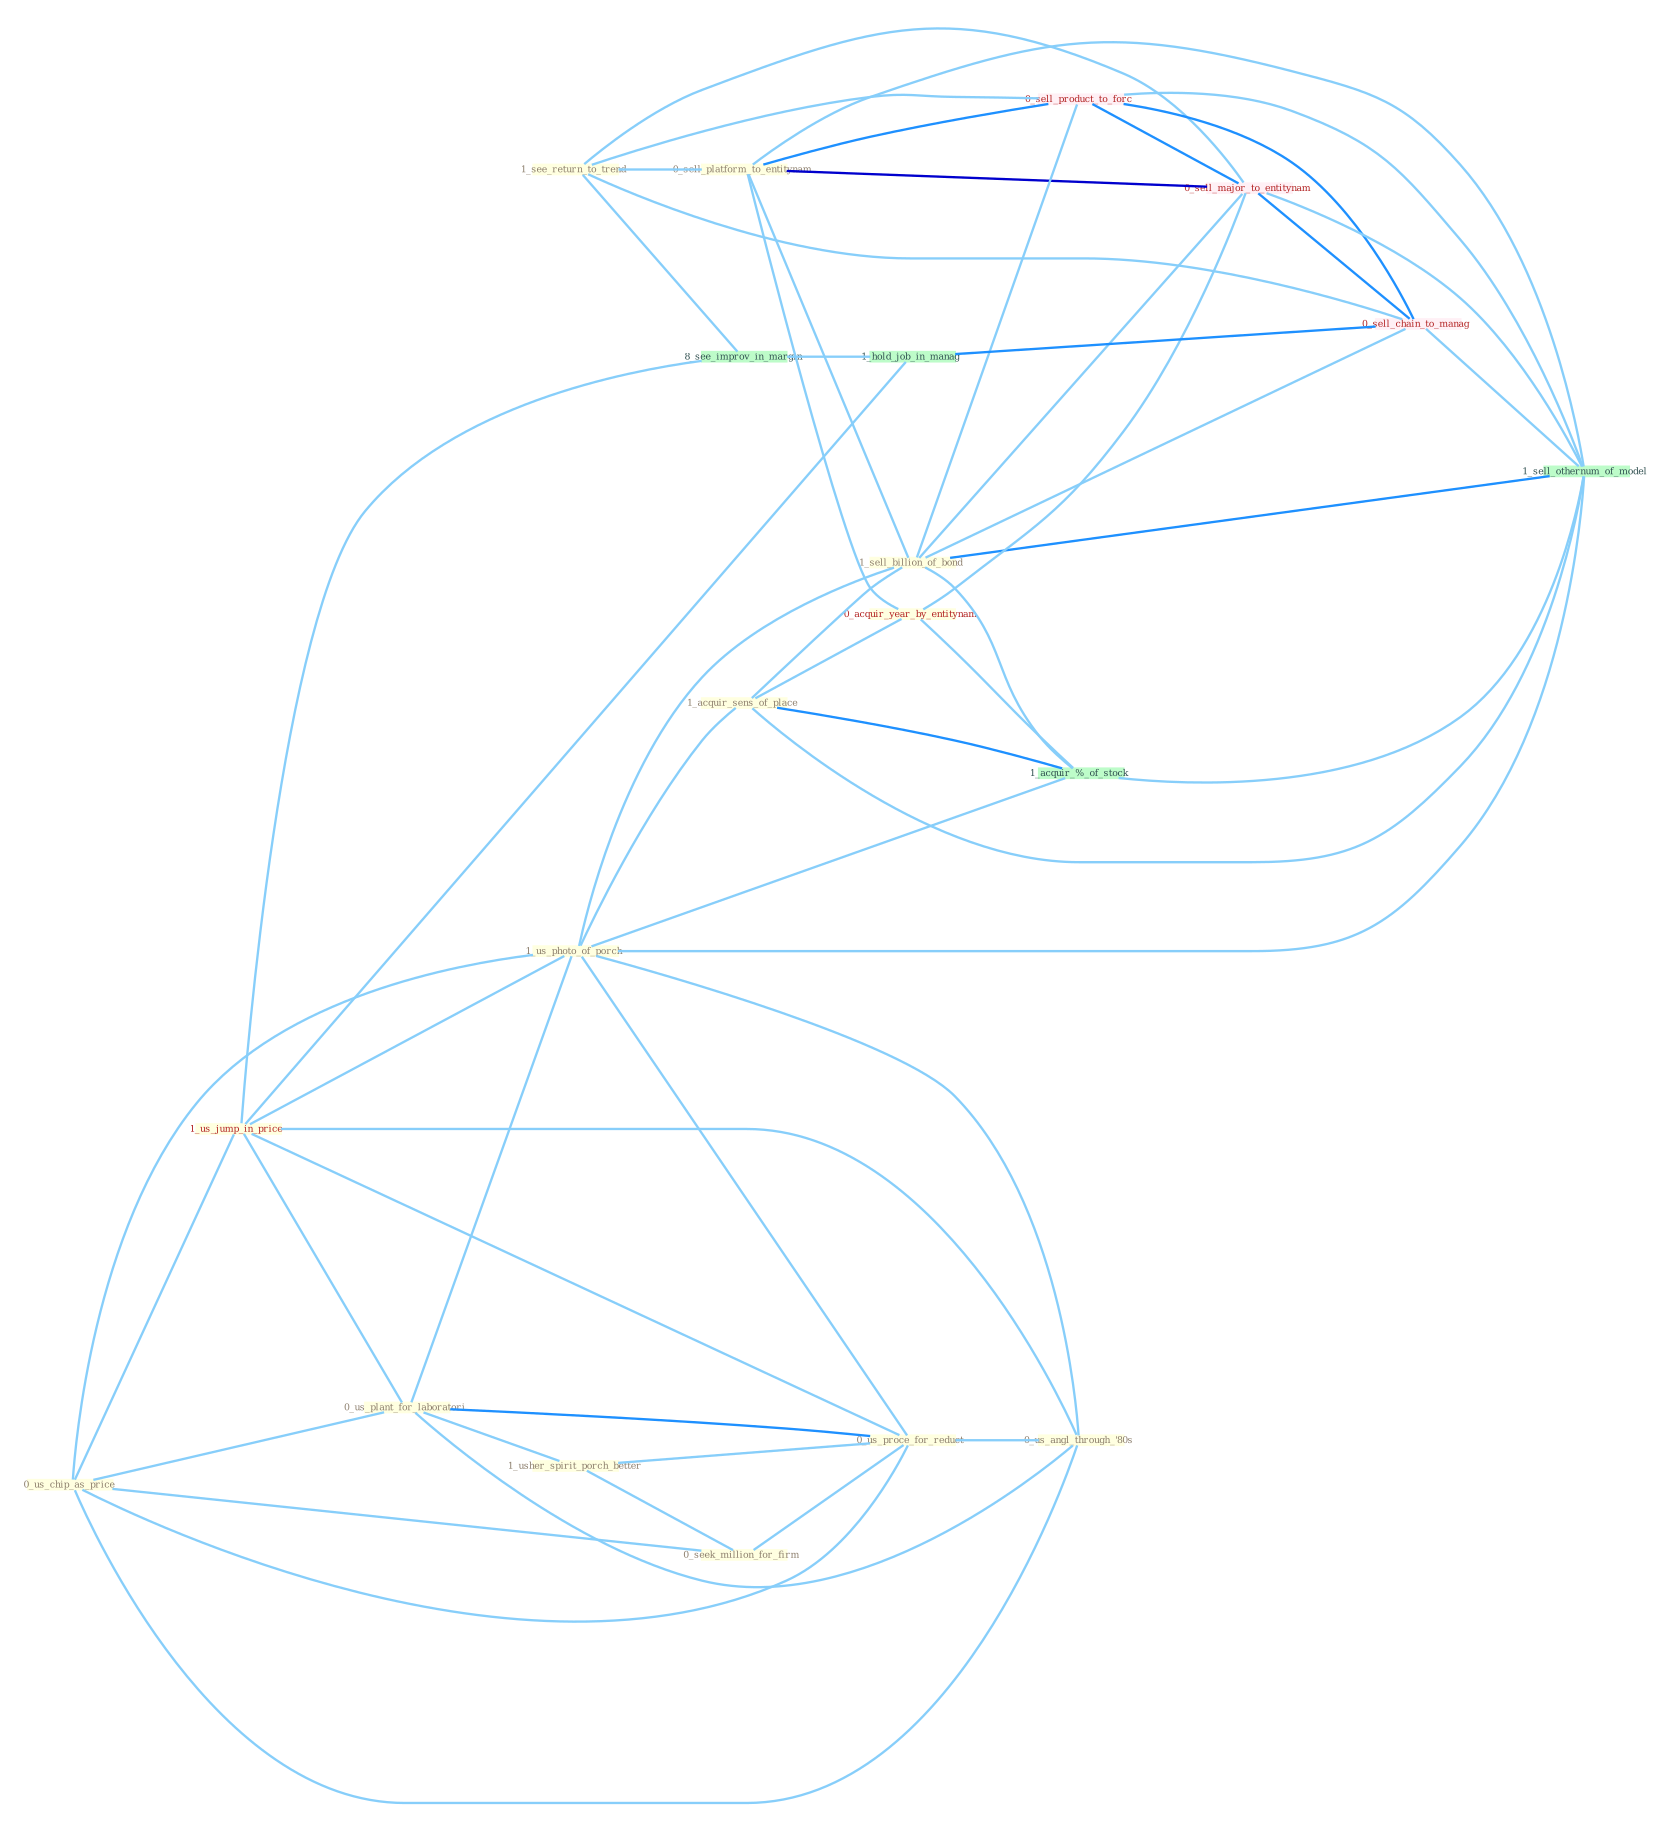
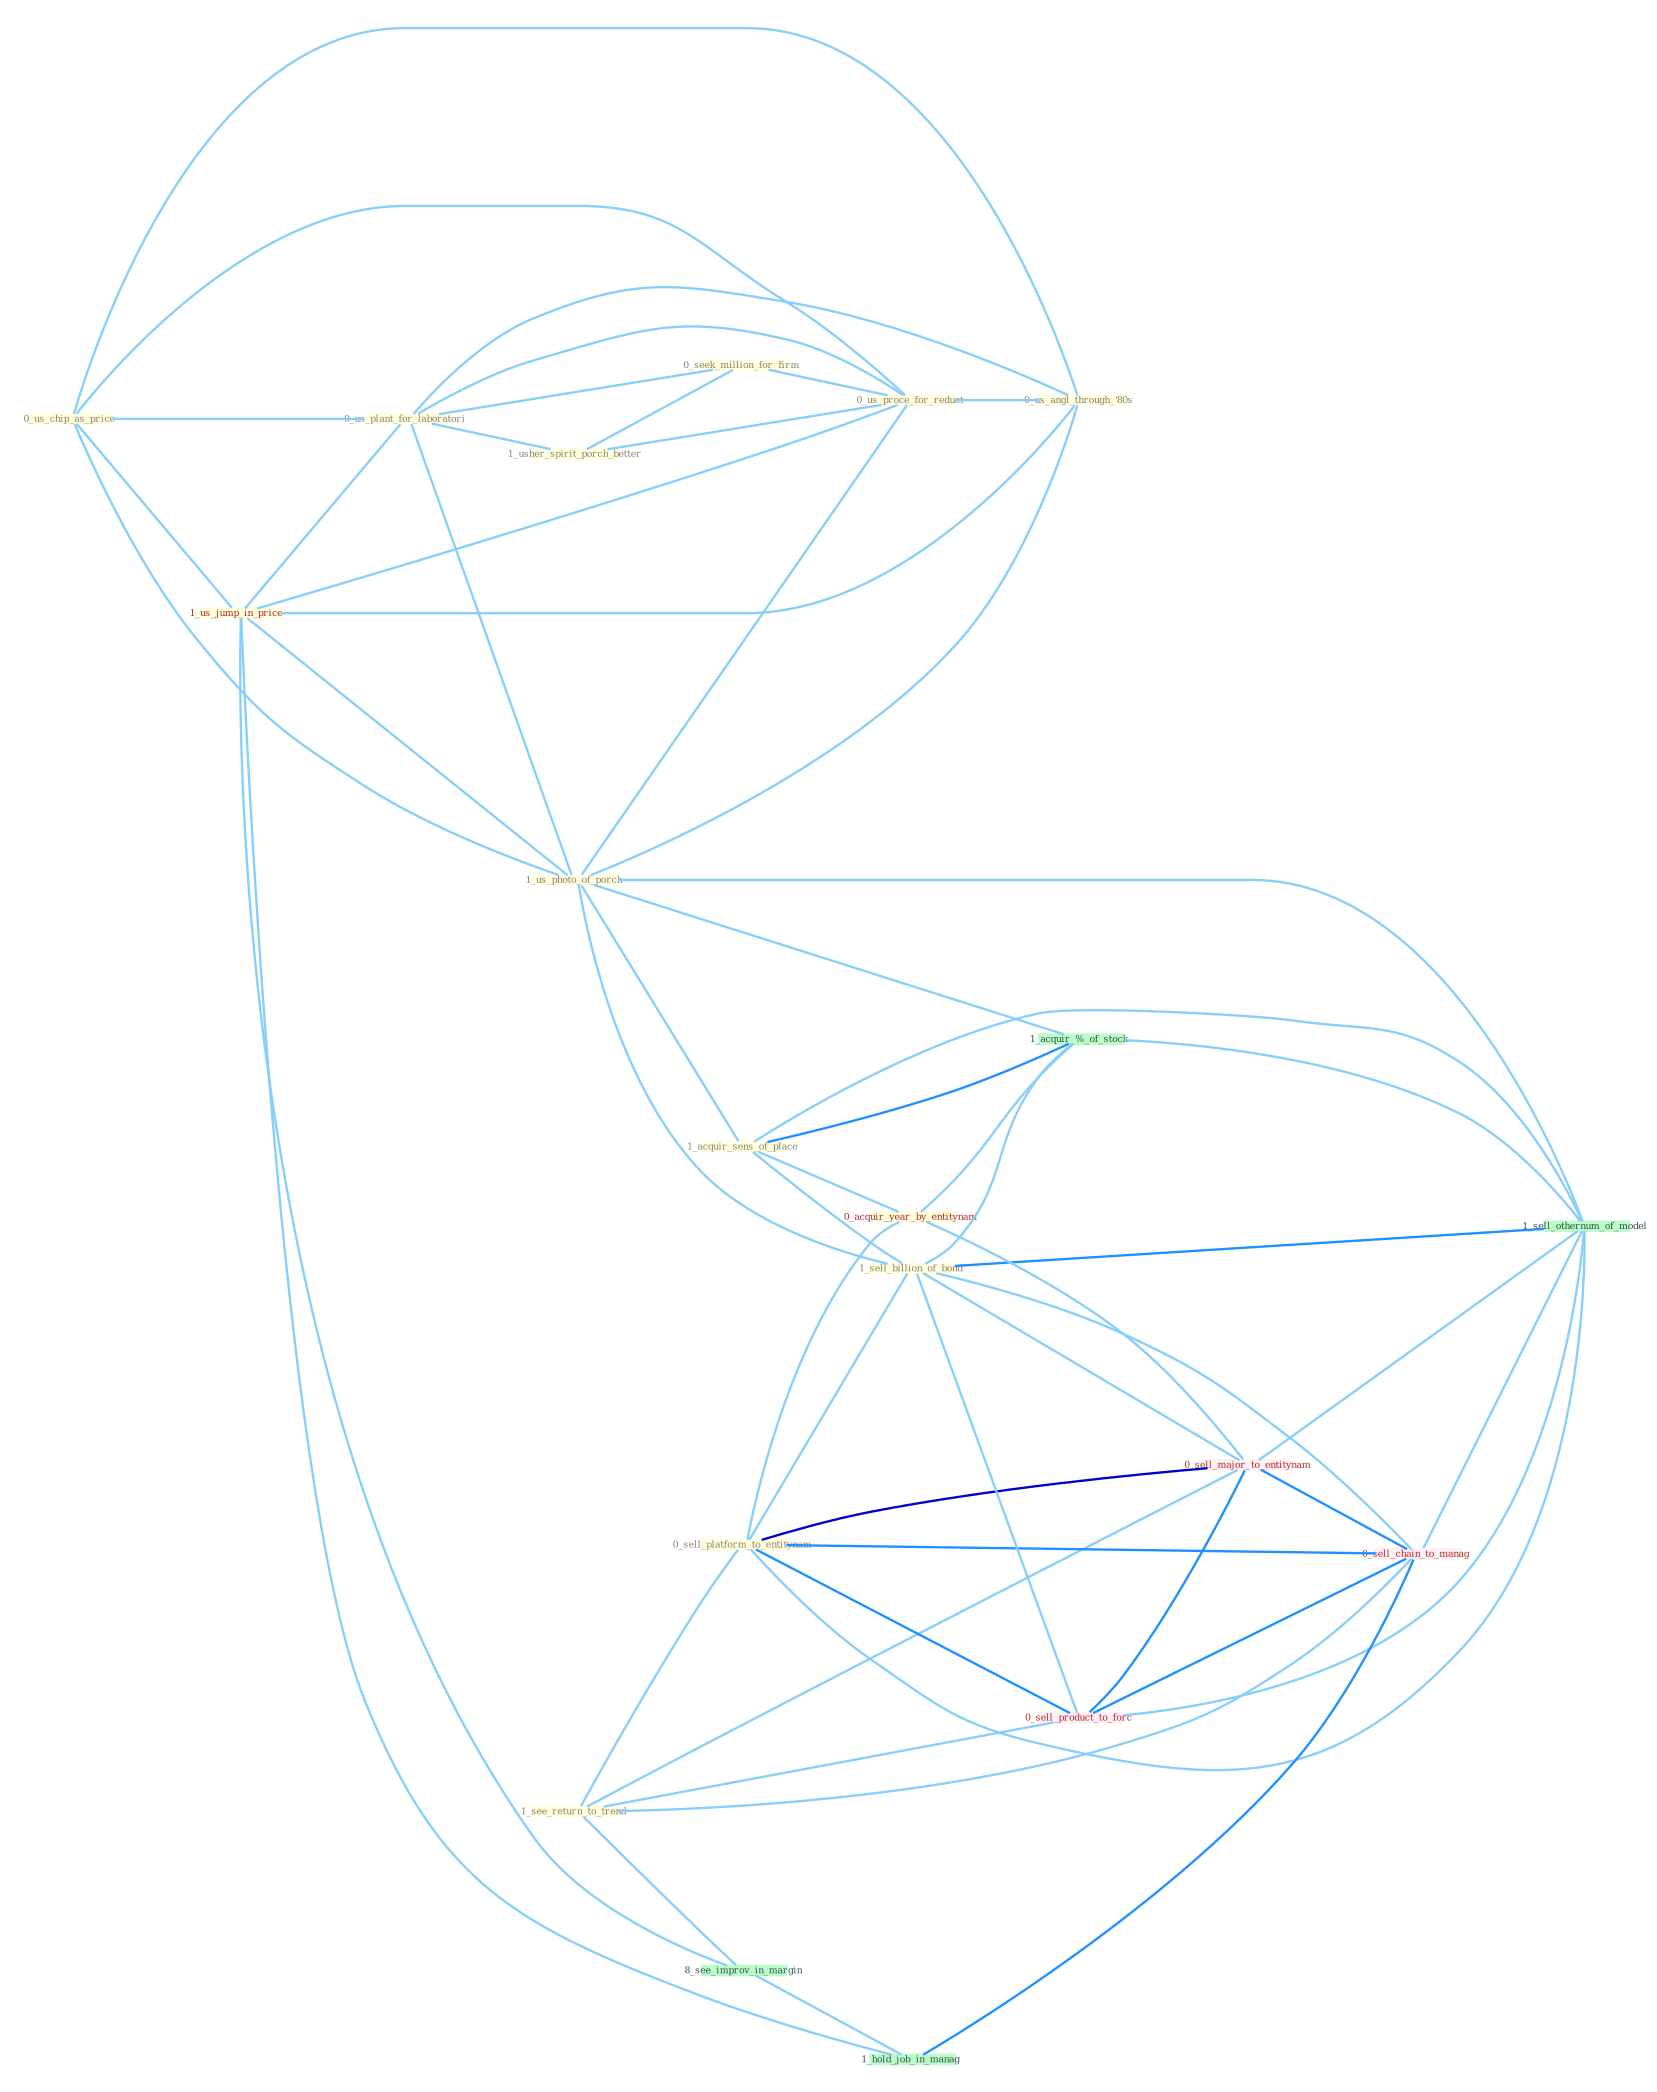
edge "0_us_plant_for_laboratori" -- "0_us_proce_for_reduct": color #1e90ff -> #87cefa
edge "0_us_chip_as_price" -- "0_seek_million_for_firm": now "0_us_plant_for_laboratori" -- "0_seek_million_for_firm"
edge "0_sell_platform_to_entitynam" -- "0_sell_chain_to_manag": added
